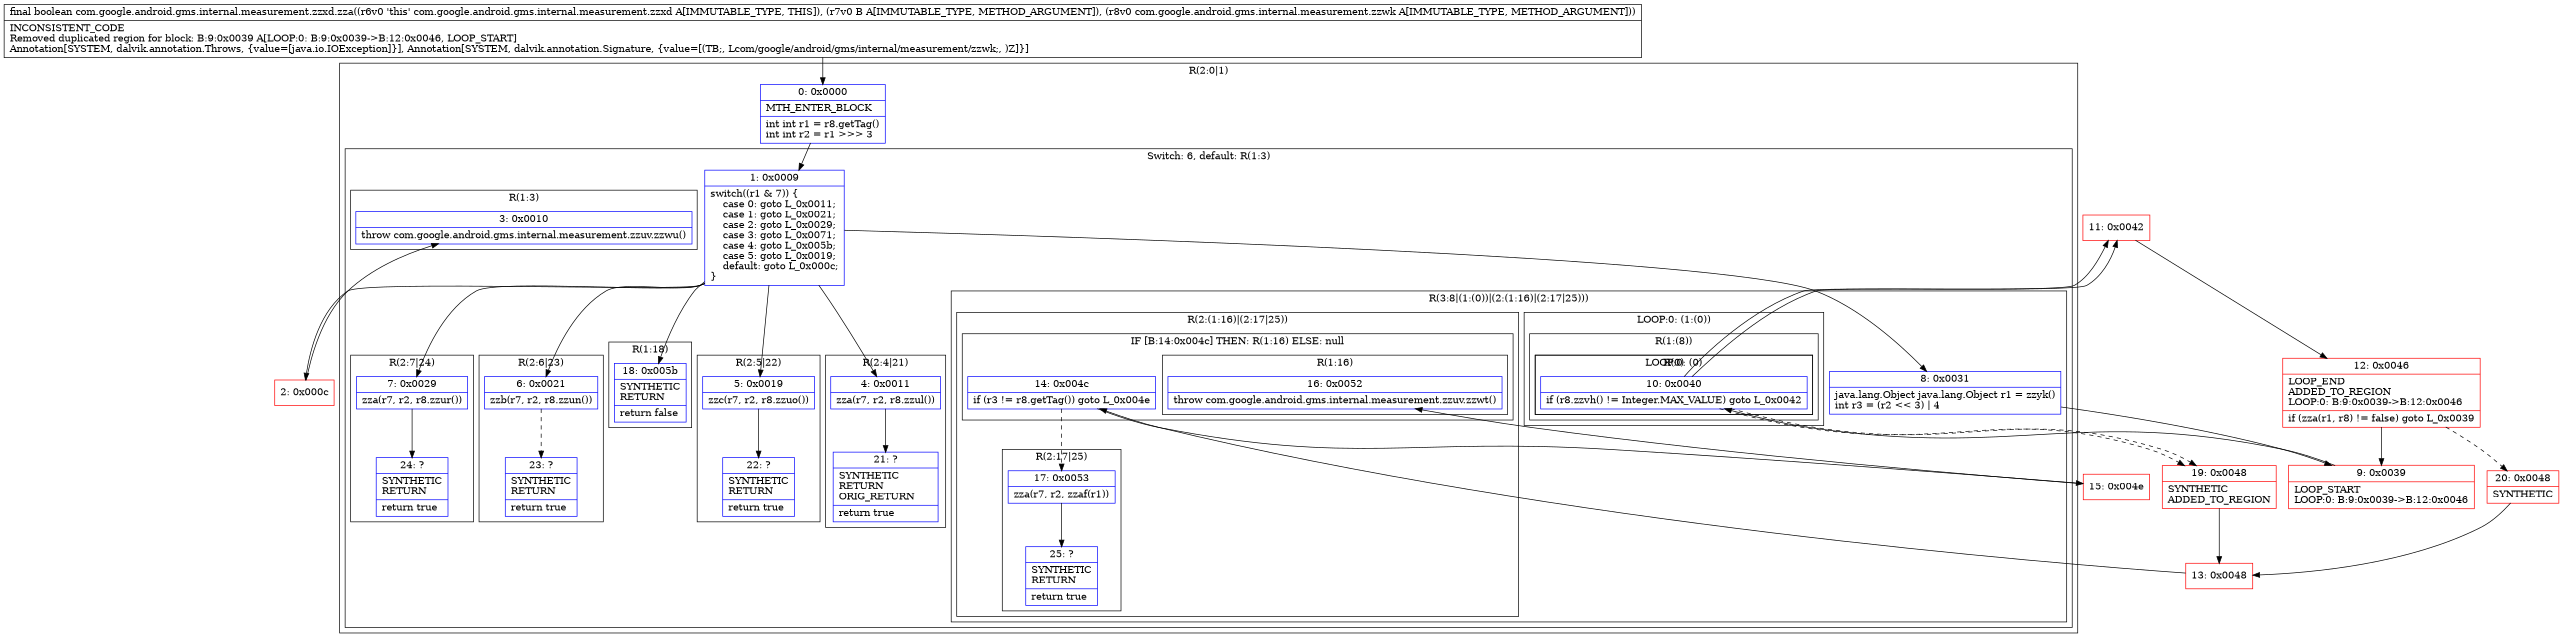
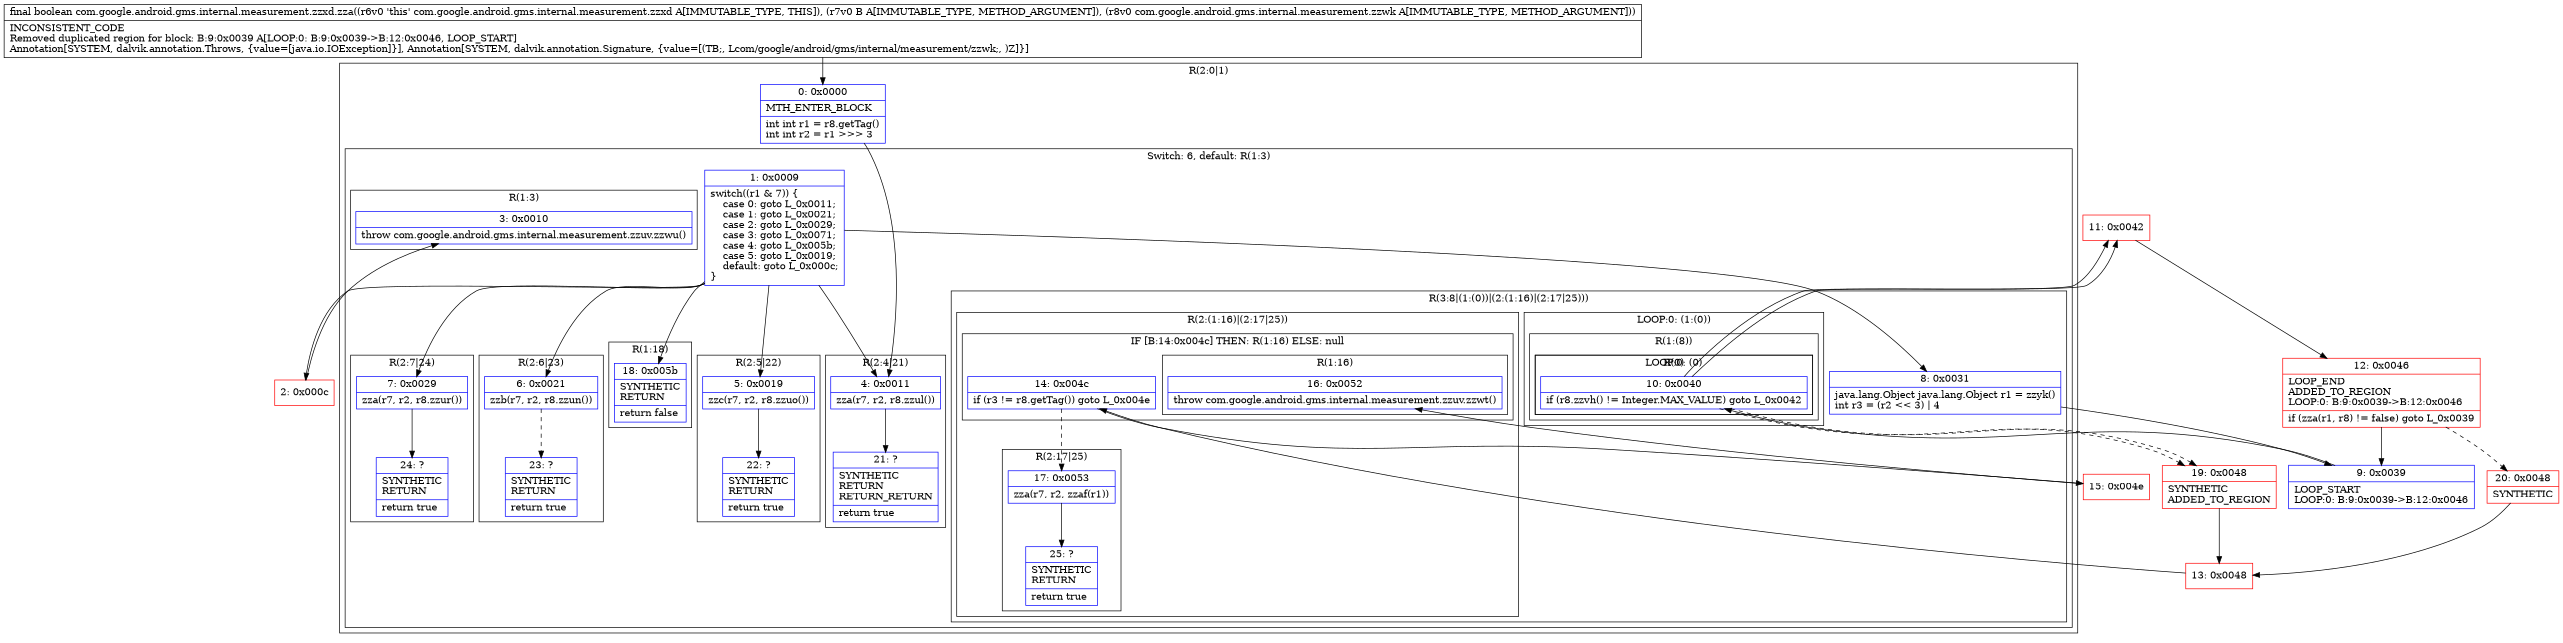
edge "0: 0x0000" -> "1: 0x0009": now "0: 0x0000" -> "4: 0x0011"
node "9: 0x0039": color red -> blue
node "21: ?": text "ORIG_RETURN" -> "RETURN_RETURN"
